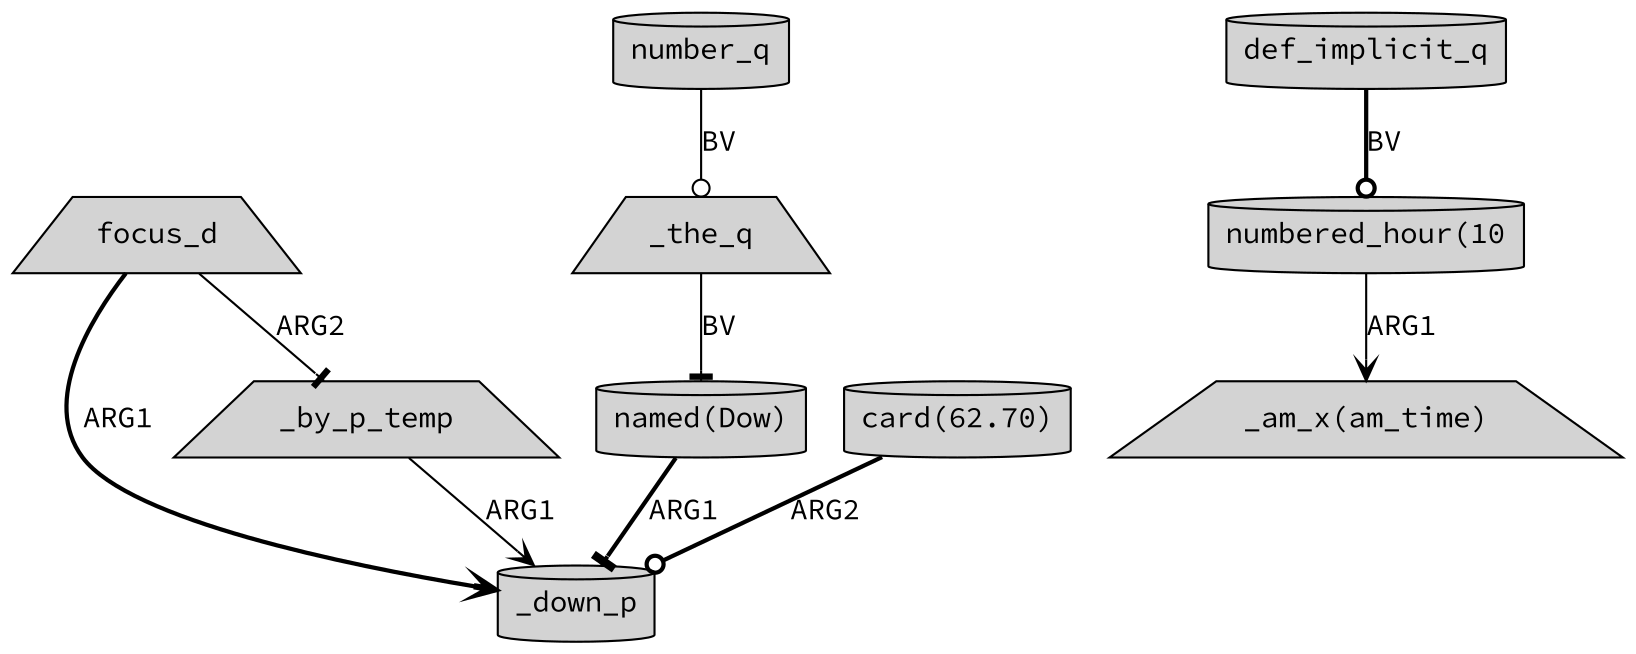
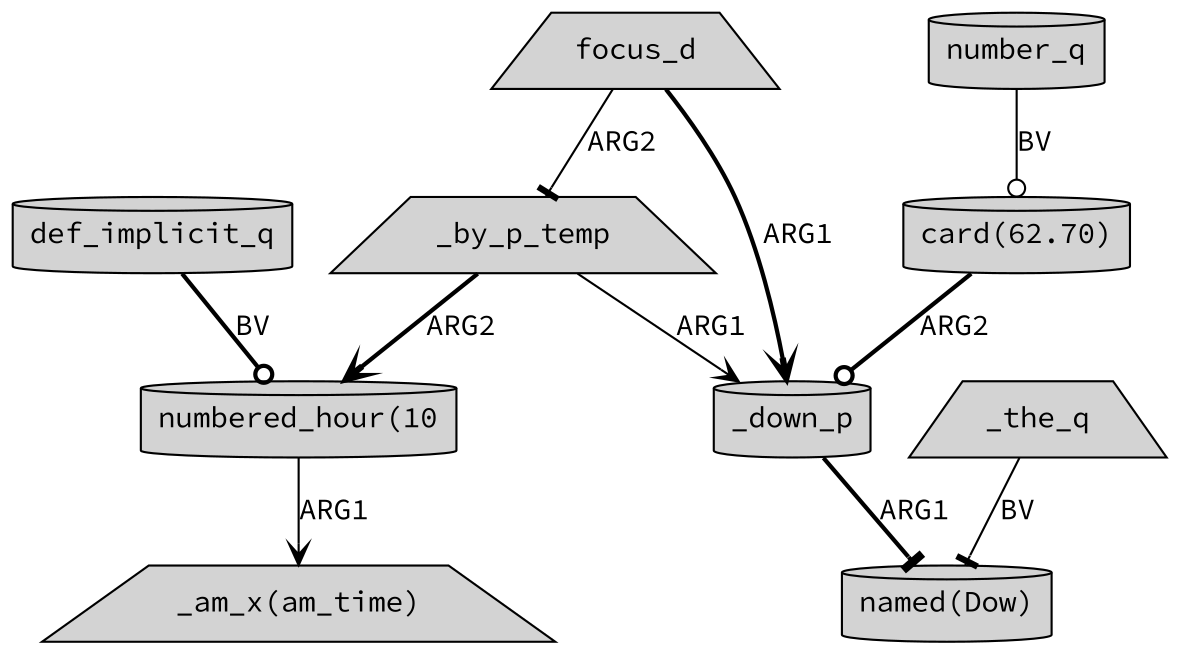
edge "number_q" -> "_the_q": now "number_q" -> "card(62.70)"
edge "_by_p_temp" -> "numbered_hour(10": added, label "ARG2"
edge "named(Dow)" -> "_down_p": reversed
